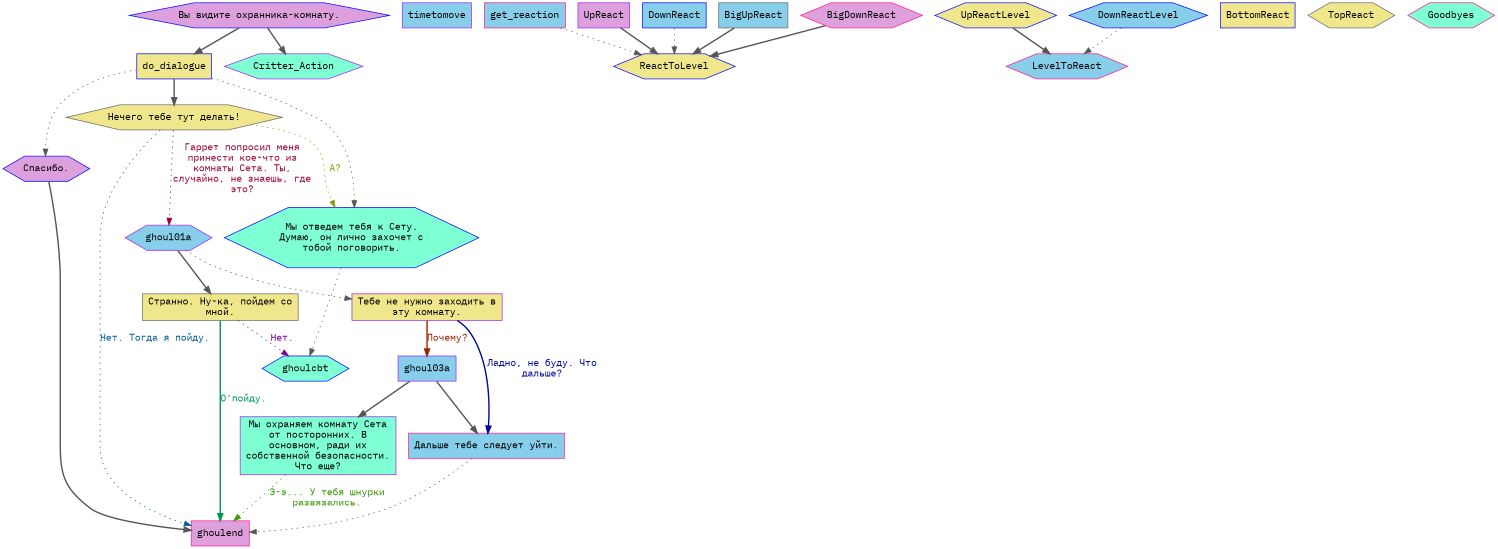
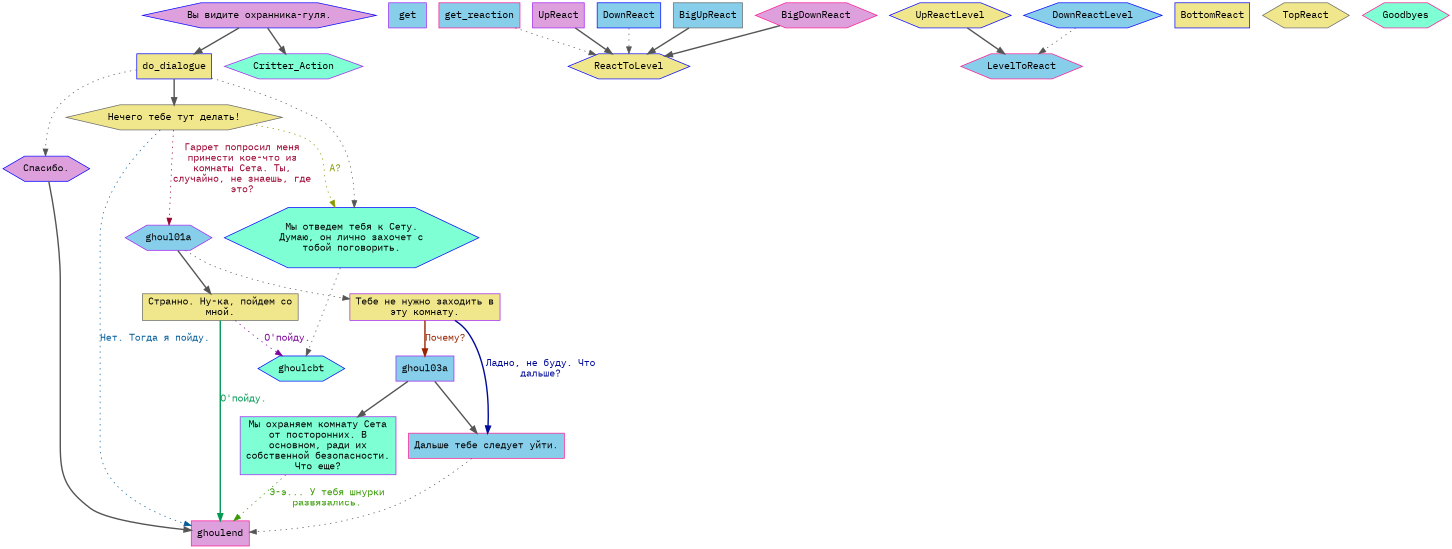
node "Вы видите охранника-комнату.": label "Вы видите охранника-комнату." -> "Вы видите охранника-гуля."
node "timetomove": label "timetomove" -> "get"
edge "Странно. Ну-ка, пойдем со мной." -> "ghoulcbt": label "Нет." -> "О'пойду."
